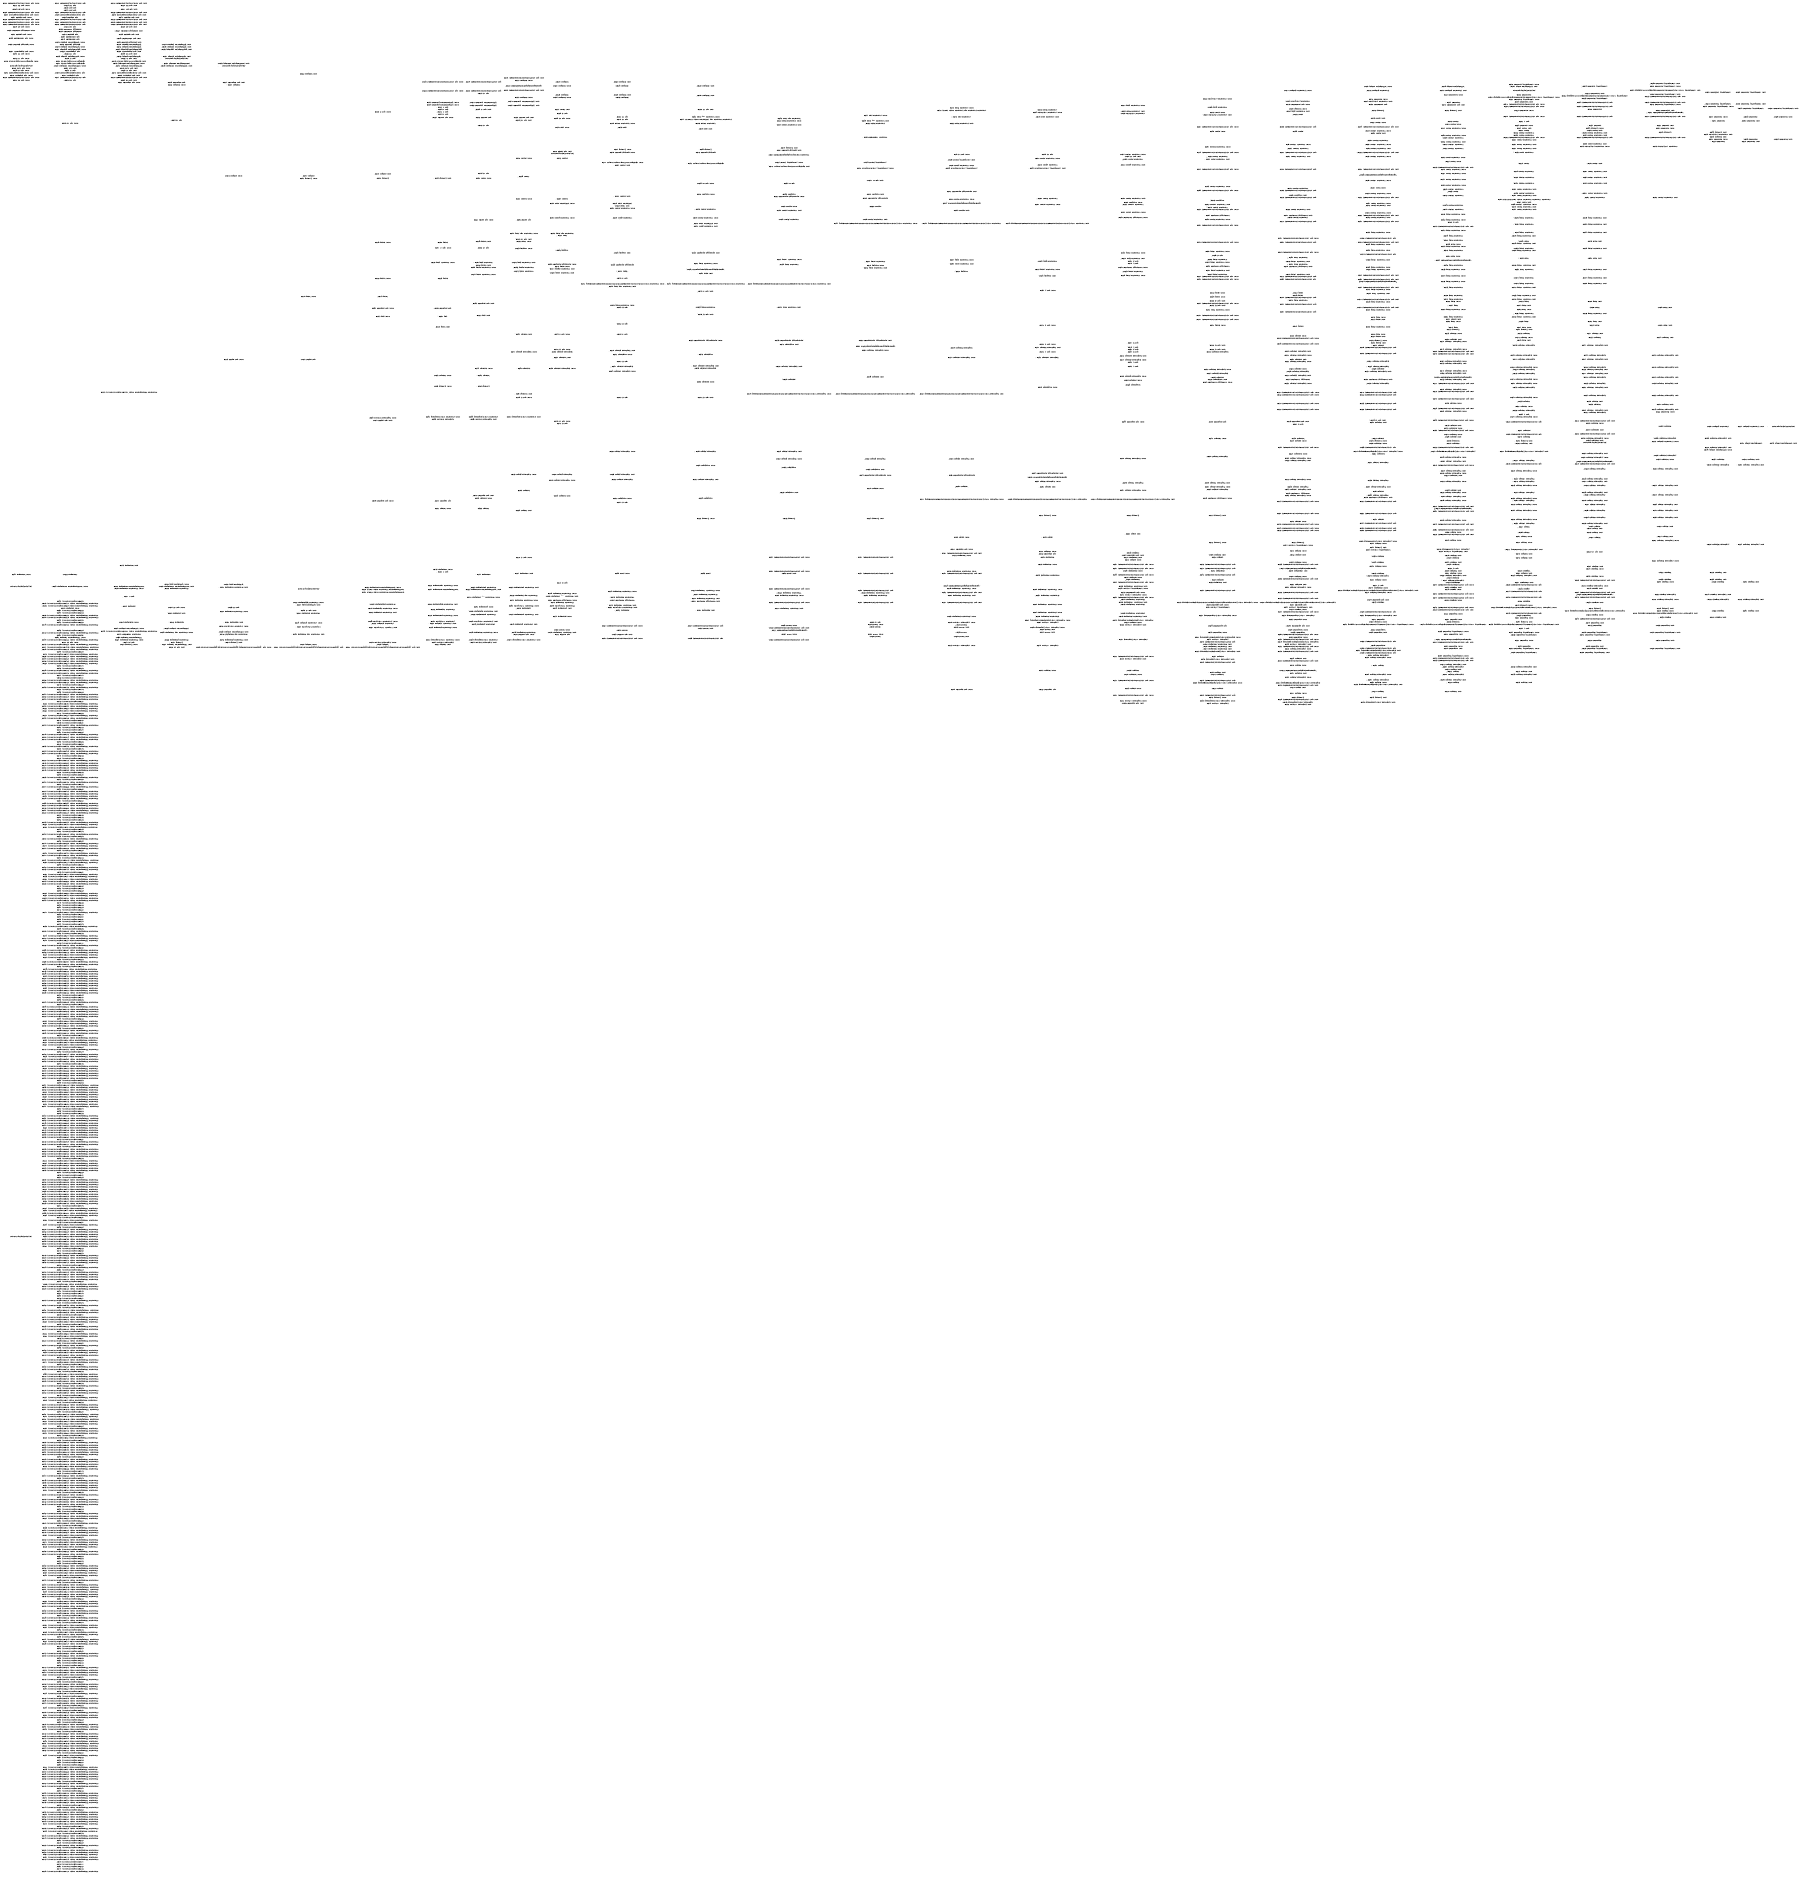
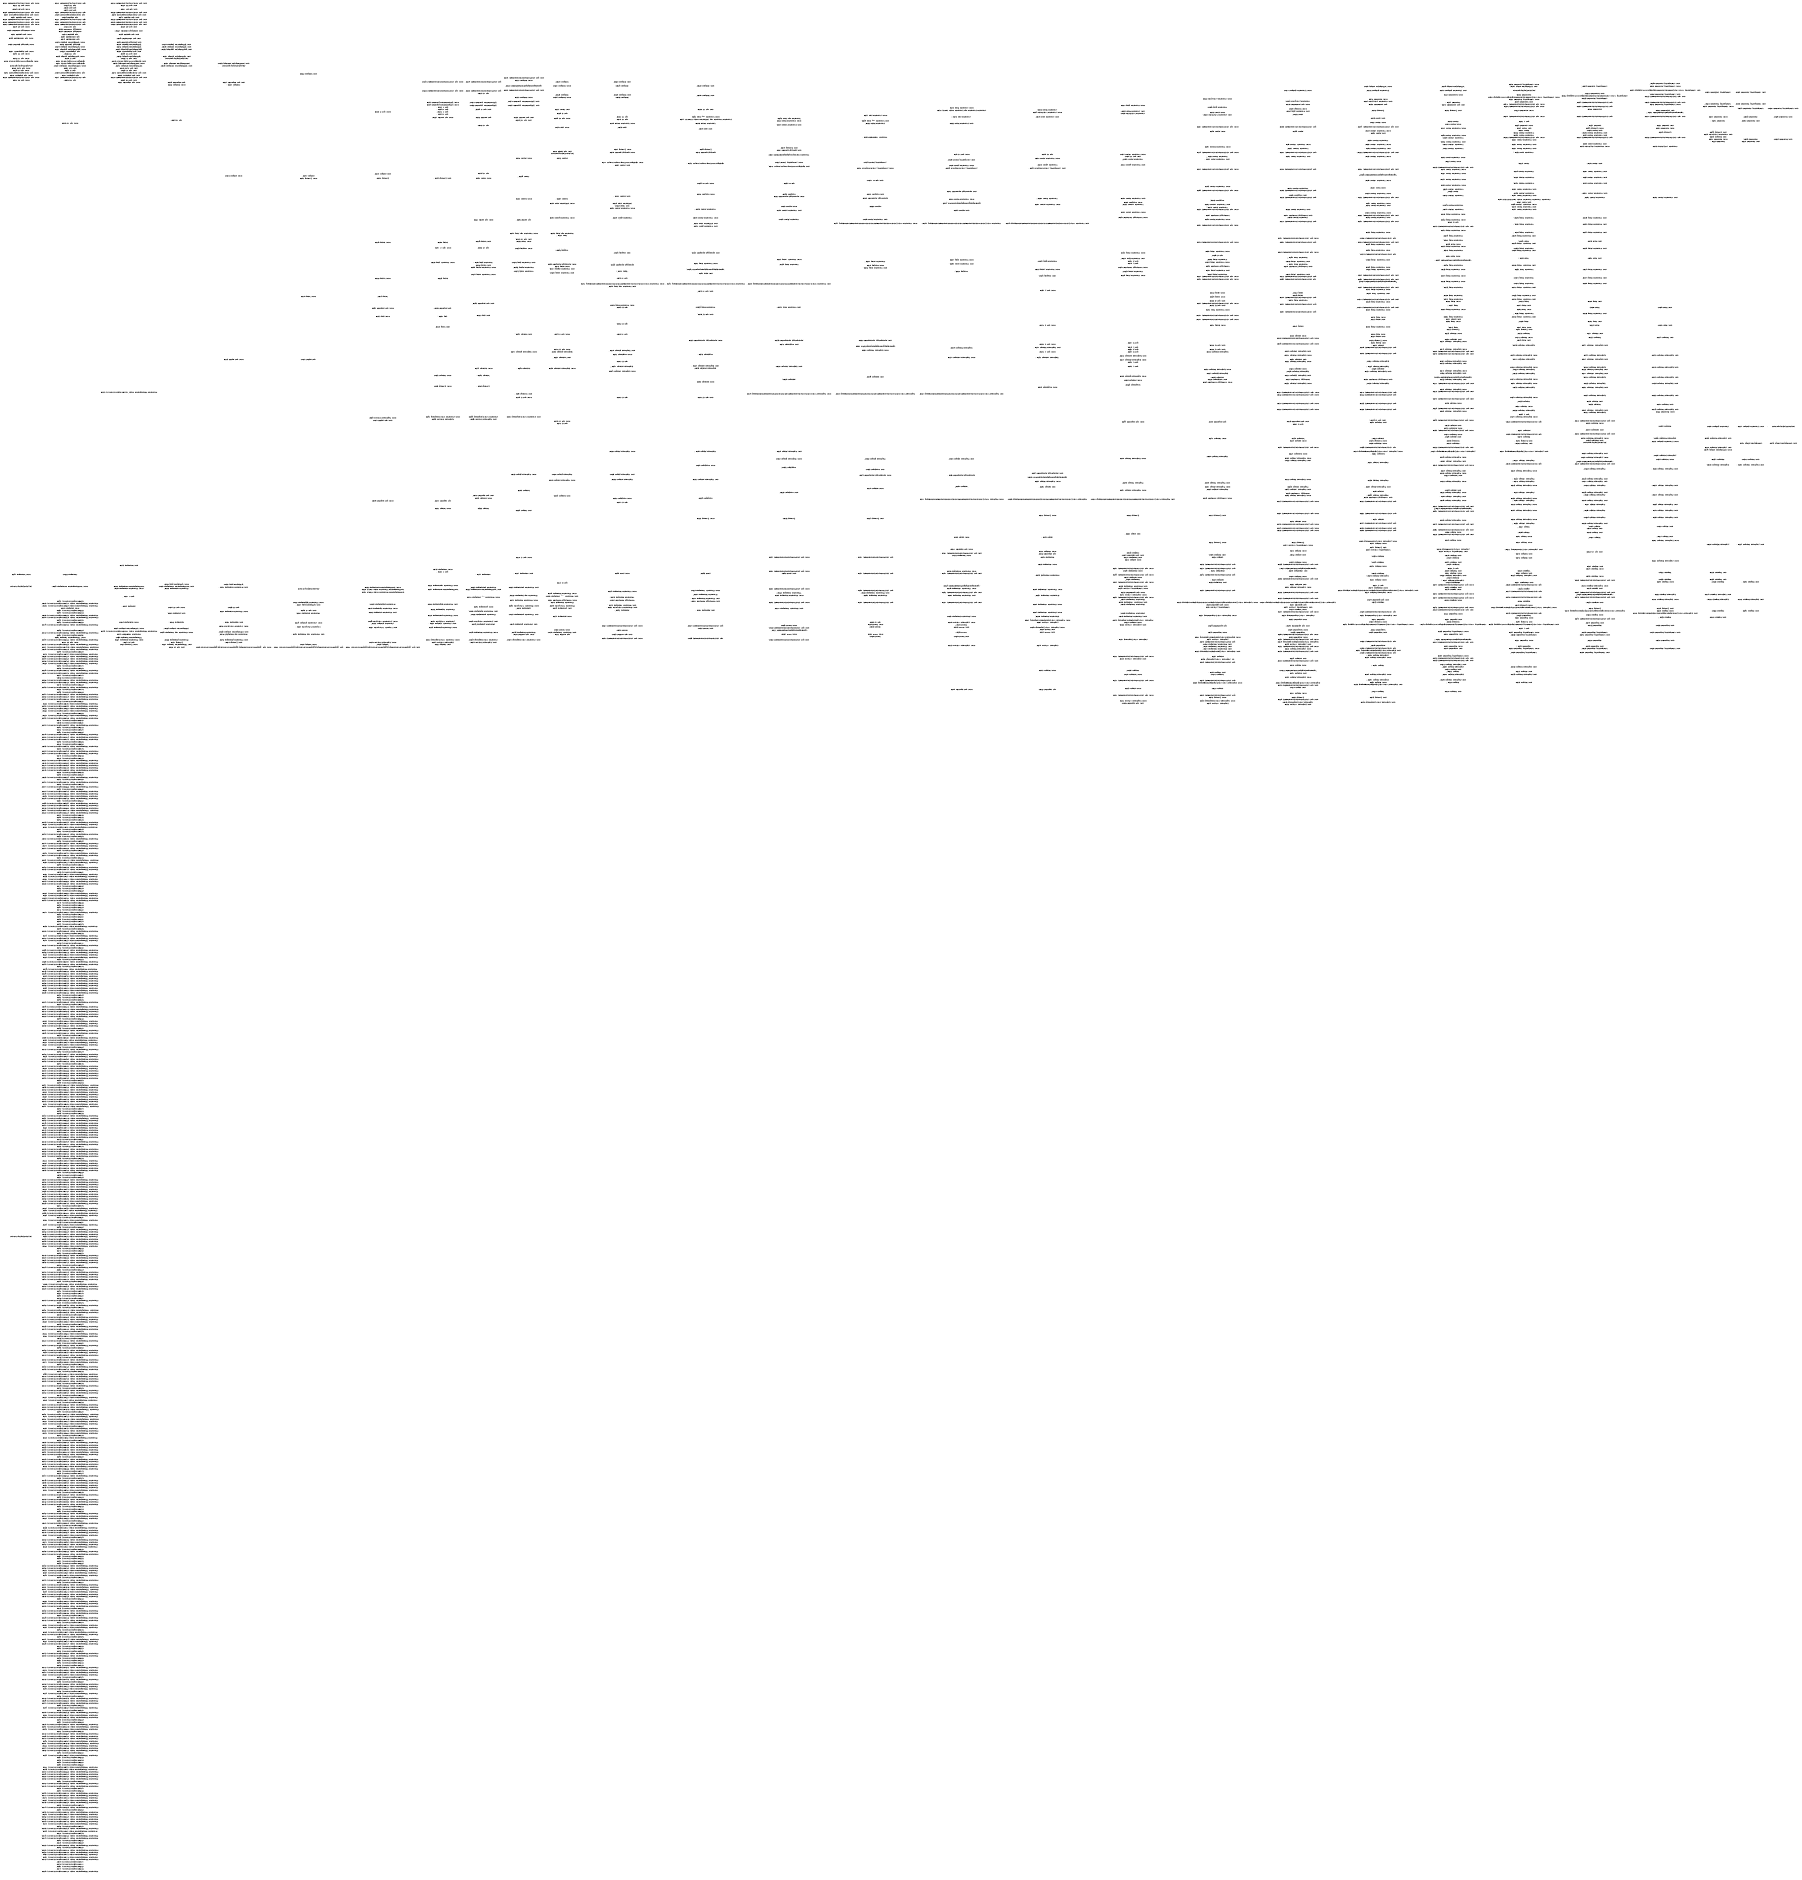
node "CE0x5393f70": removed
node "CE0x52daee0": text "*SummSink*" -> "*SrcIdx*"
